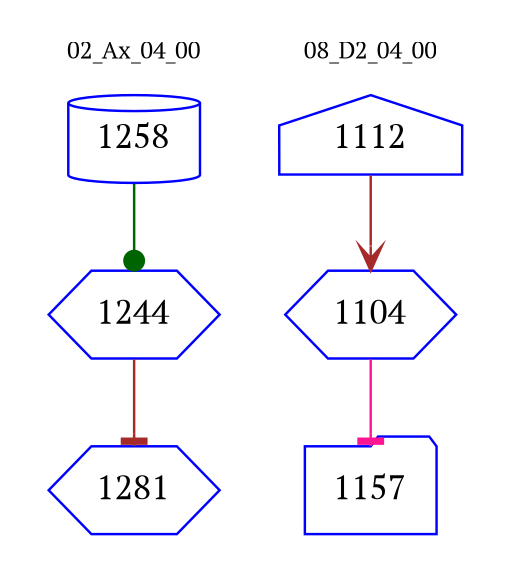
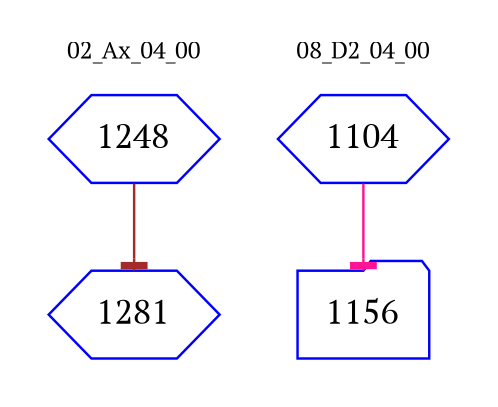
node "1258": removed
node "1112": removed
node "1244": label "1244" -> "1248"
node "1157": label "1157" -> "1156"
